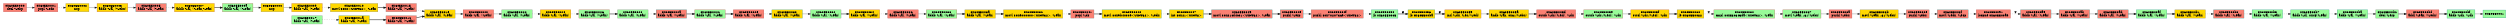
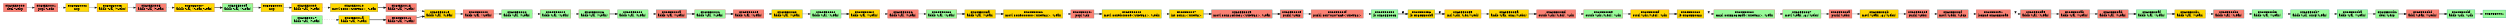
node "0x60550024 addb %al, (%eax)": fillcolor gold -> palegreen
